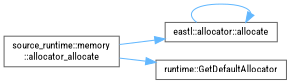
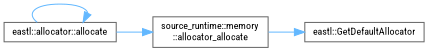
edge "source_runtime::memory ::allocator_allocate" -> "eastl::allocator::allocate": reversed
node "runtime::GetDefaultAllocator": label "runtime::GetDefaultAllocator" -> "eastl::GetDefaultAllocator"
